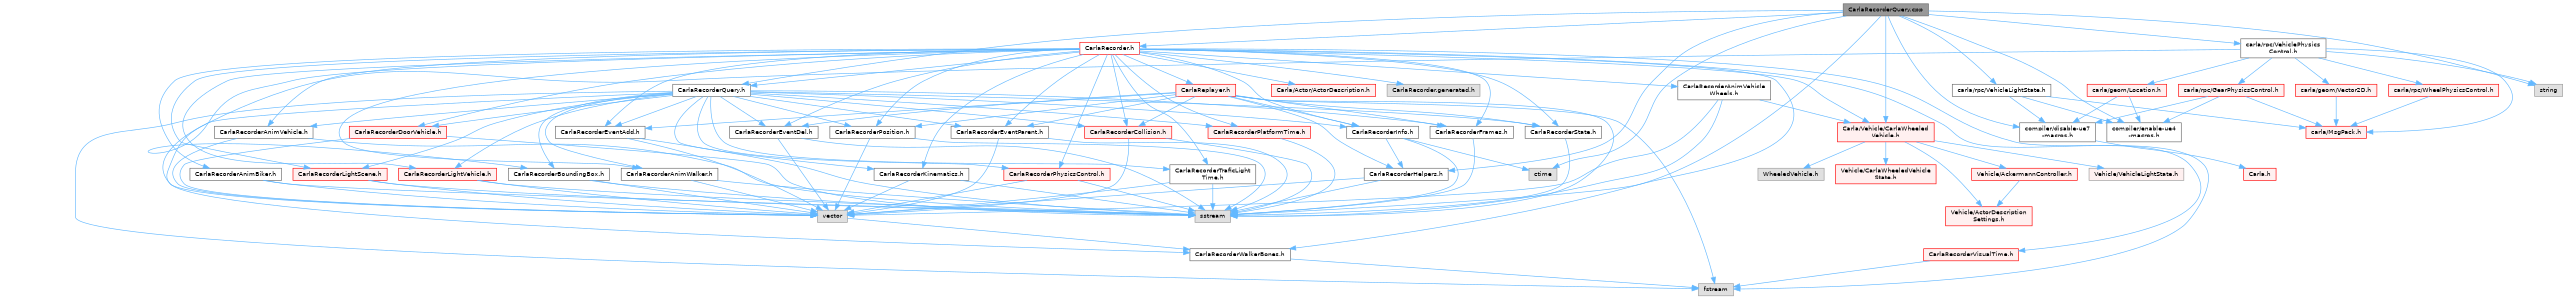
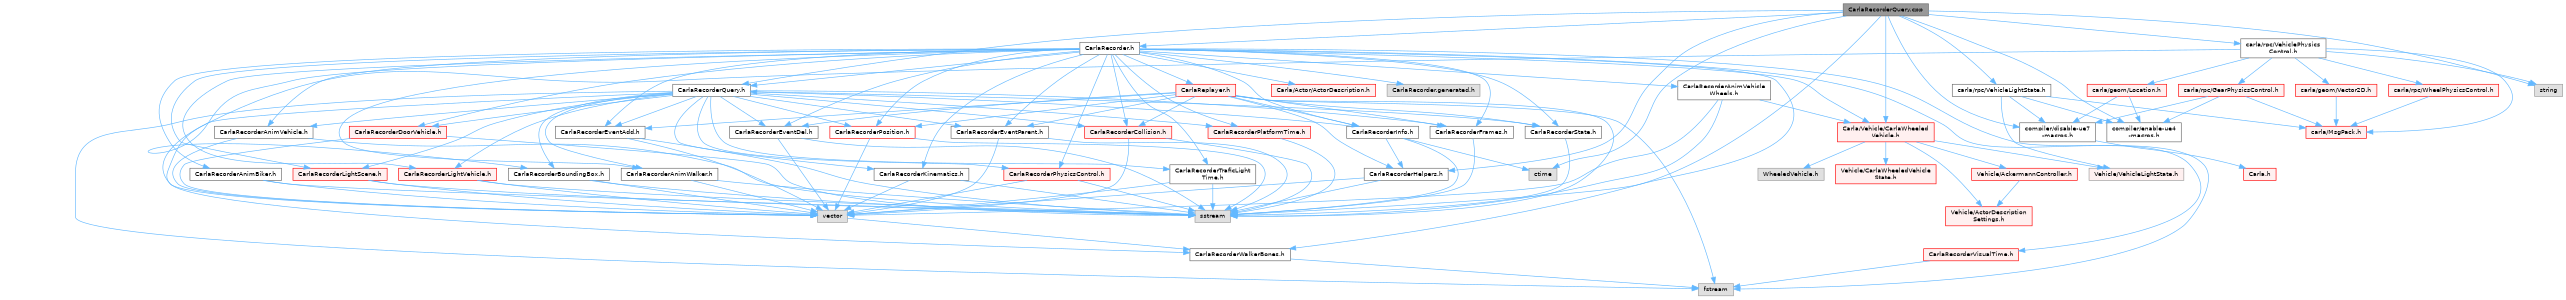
node "CarlaRecorder.h": color red -> grey40
edge "CarlaRecorderQuery.h" -> "CarlaRecorderInfo.h": reversed
node "CarlaRecorderPosition.h": color grey40 -> red
edge "carla/rpc/VehicleLightState.h" -> "Vehicle/VehicleLightState.h": added
